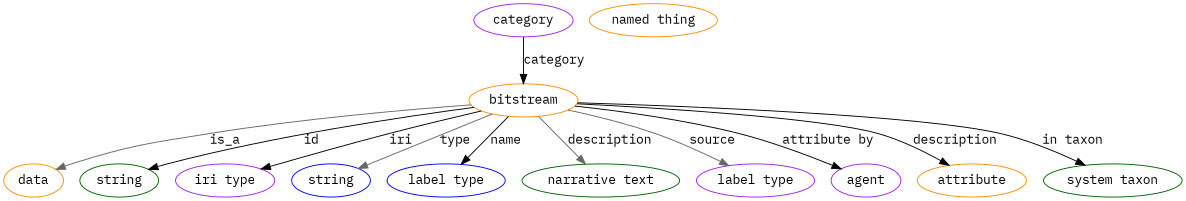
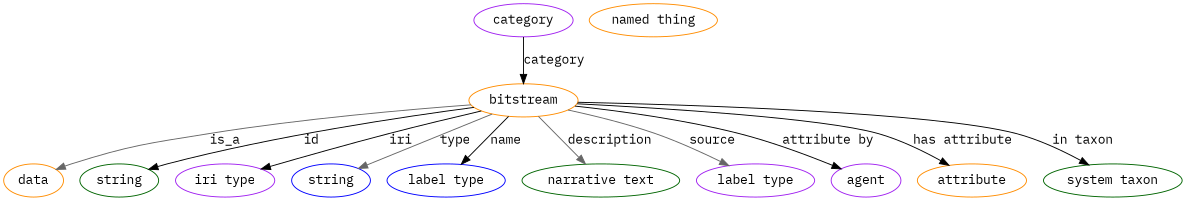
edge "bitstream" -> "attribute": label "description" -> "has attribute"
